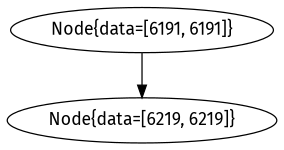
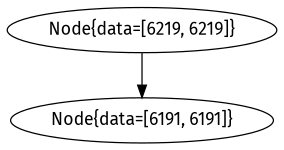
edge "Node{data=[6191, 6191]}" -> "Node{data=[6219, 6219]}": reversed
